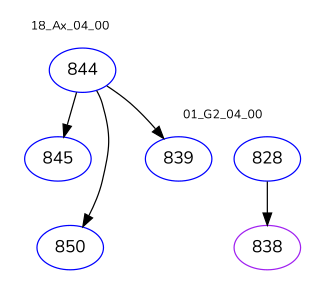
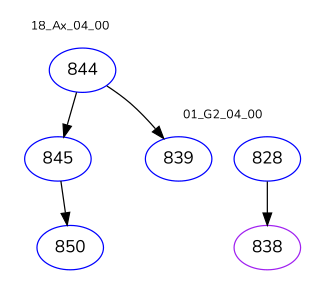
edge "844" -> "850": now "845" -> "850"
